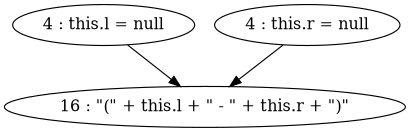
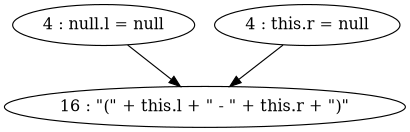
node "4 : this.l = null": label "4 : this.l = null" -> "4 : null.l = null"
